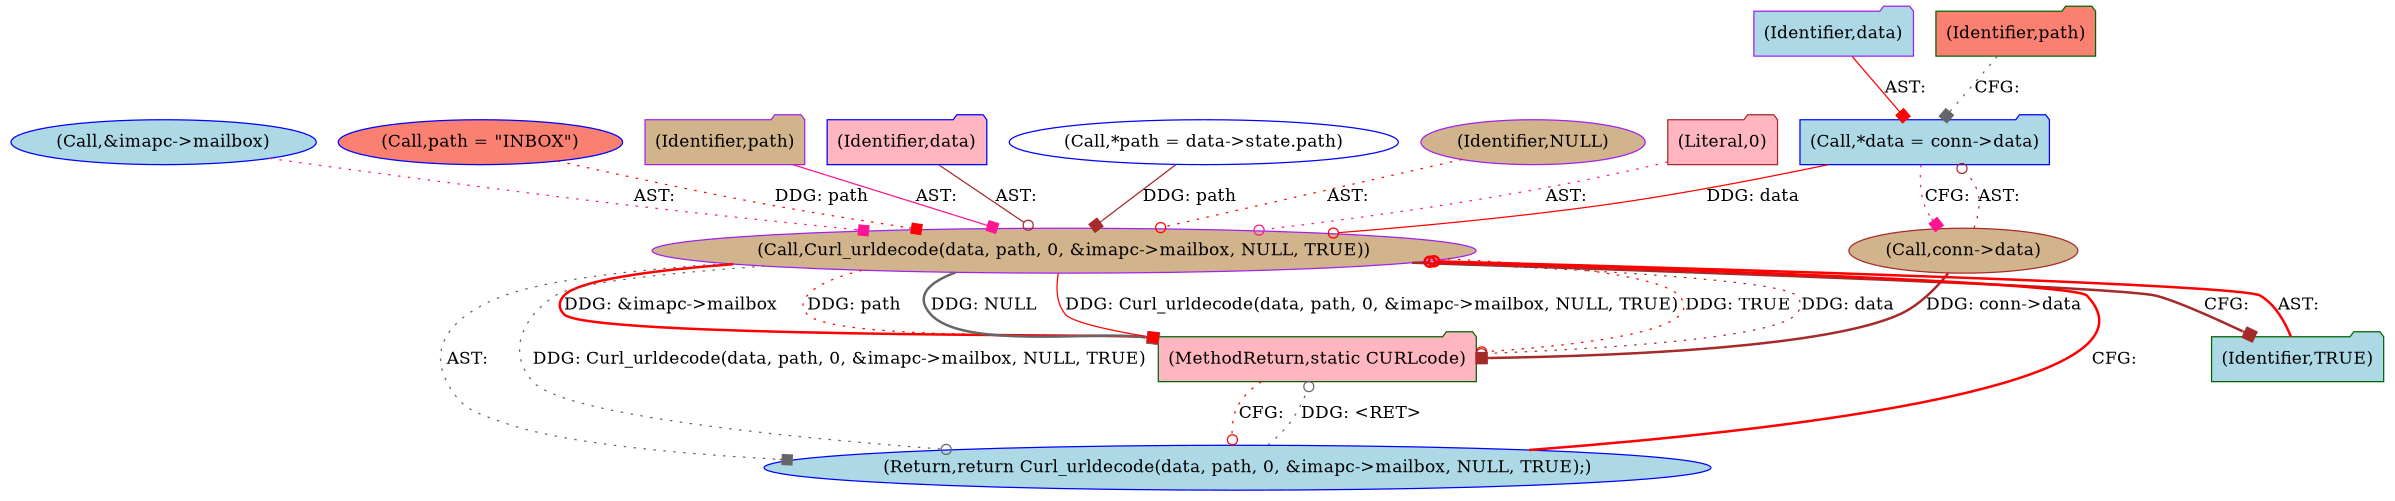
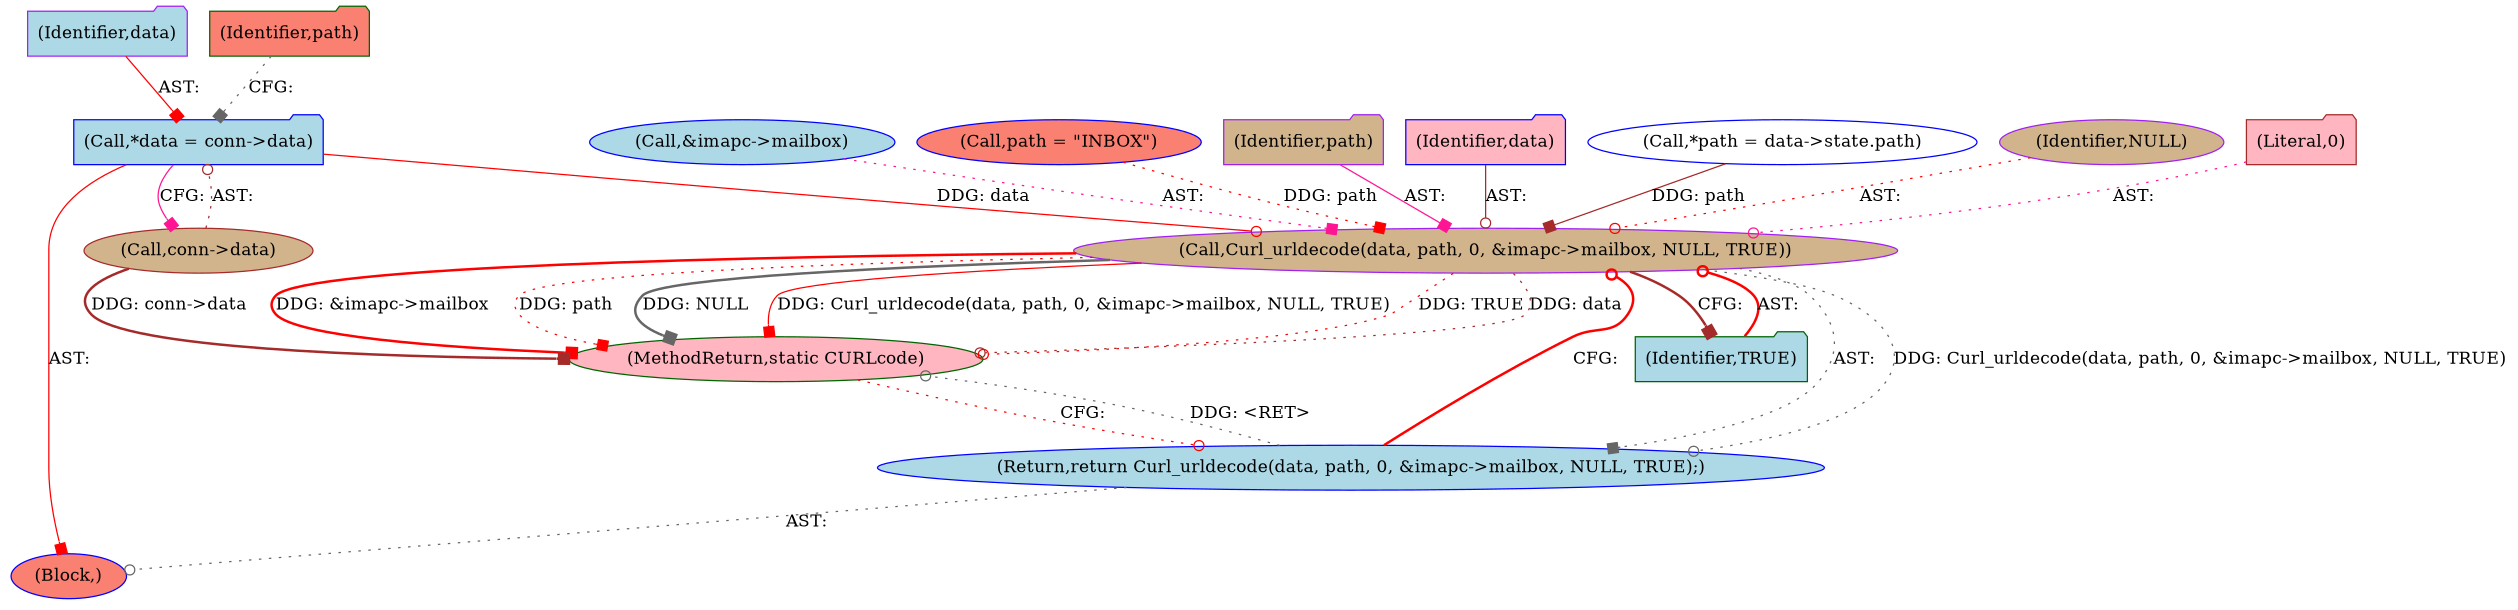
edge "(Call,*data = conn->data)" -> "(Call,conn->data)": style dotted -> solid
node "(MethodReturn,static CURLcode)": shape folder -> ellipse
node "(Block,)": added
